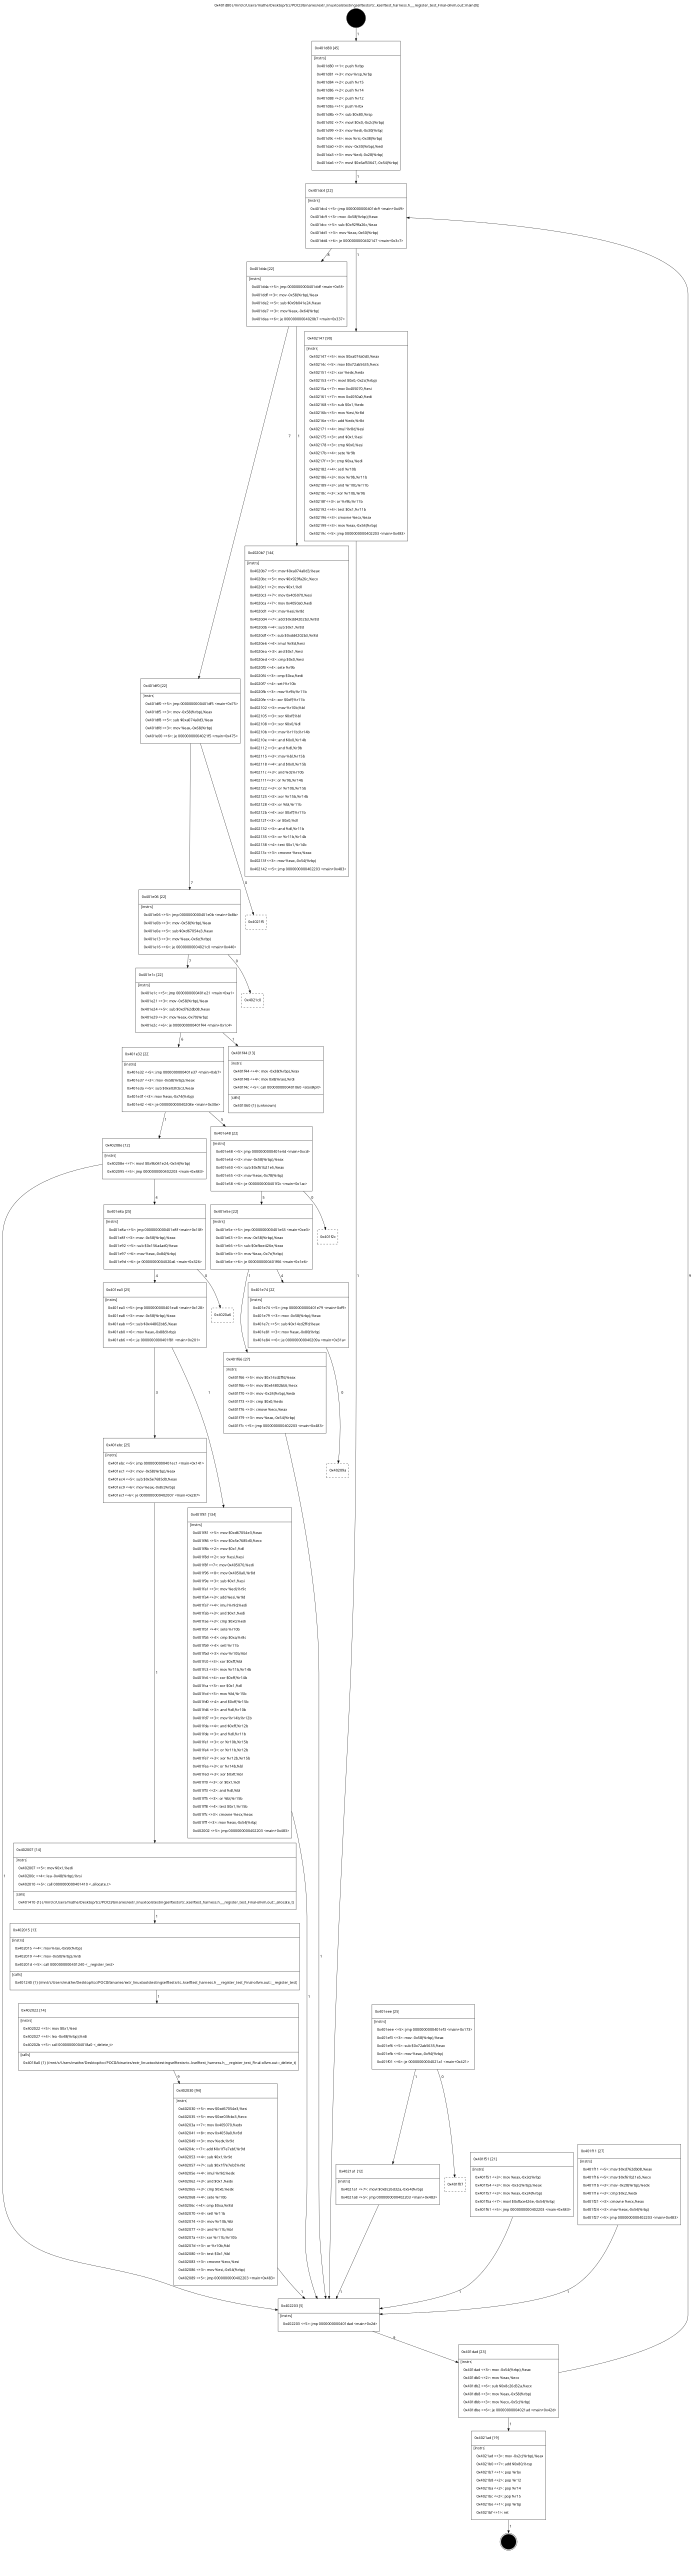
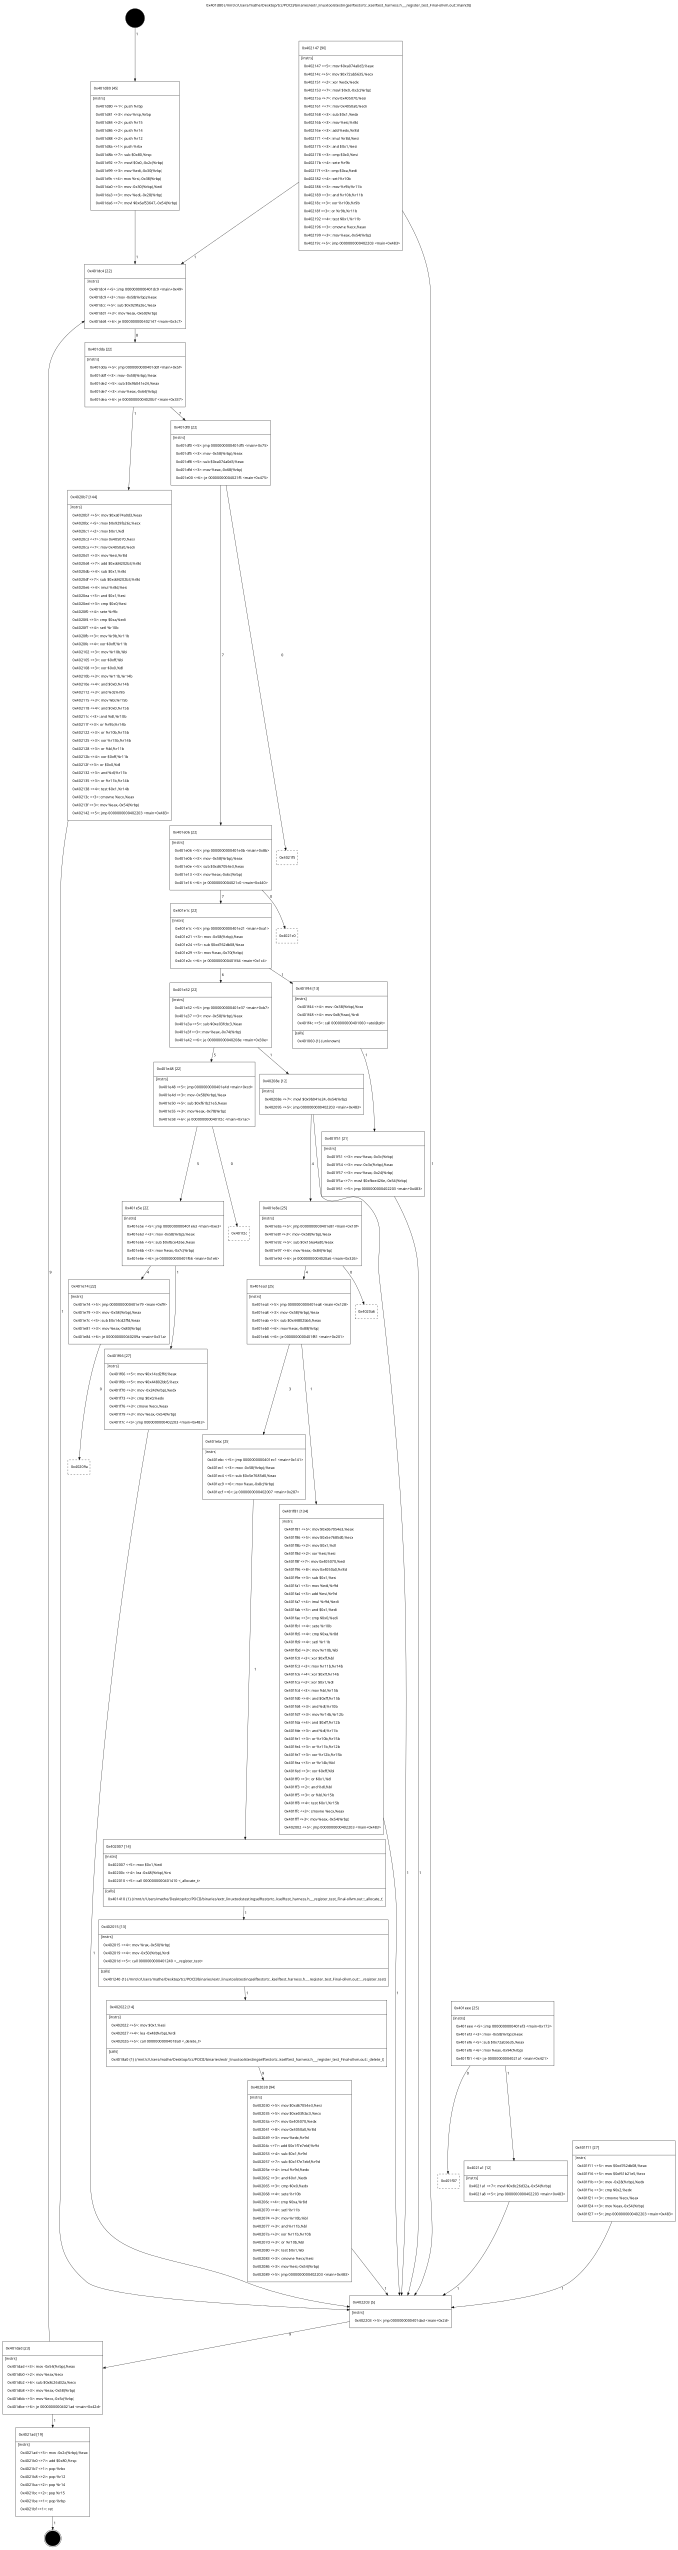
edge "0x401dc4 [22]" -> "0x402147 [90]": reversed
edge "0x401f44 [13]" -> "0x401f51 [21]": added, label "1"
edge "0x4020b7 [144]" -> "0x402203 [5]": added, label "1"
